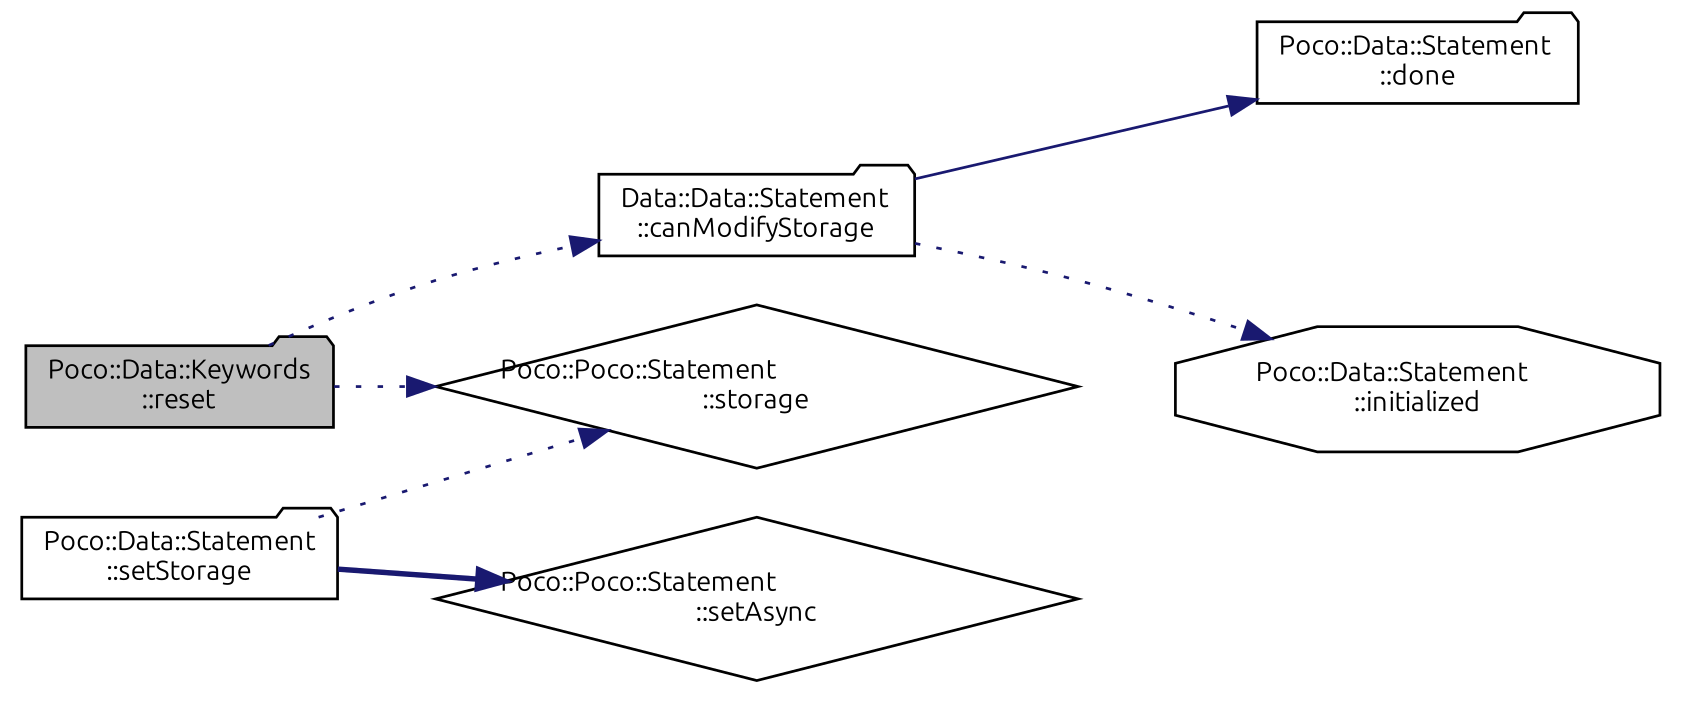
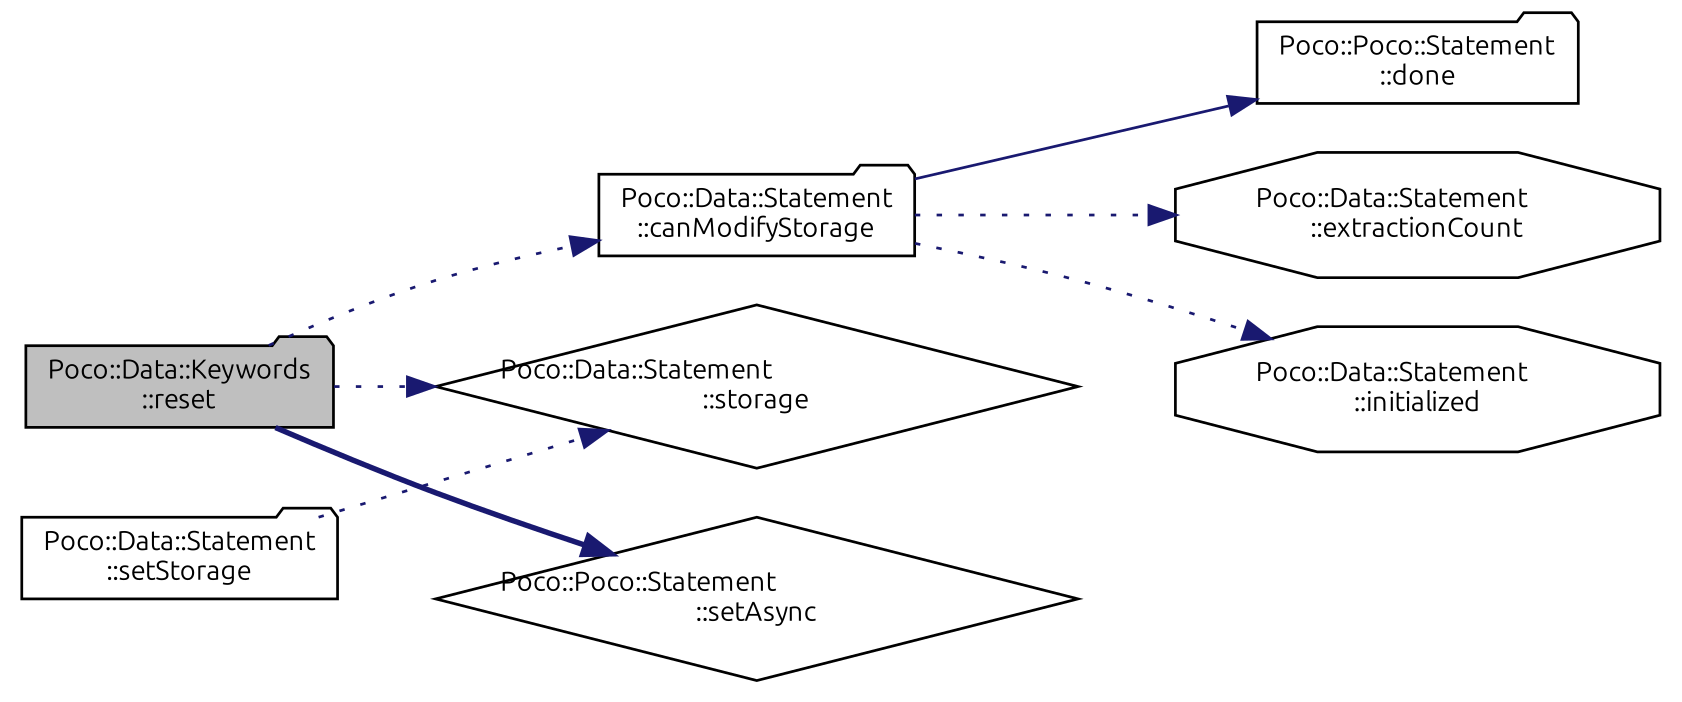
node "Poco::Data::Statement ::done": label "Poco::Data::Statement ::done" -> "Poco::Poco::Statement ::done"
node "Data::Data::Statement ::canModifyStorage": label "Data::Data::Statement ::canModifyStorage" -> "Poco::Data::Statement ::canModifyStorage"
node "Poco::Data::Statement ::extractionCount": added
node "Poco::Poco::Statement ::storage": label "Poco::Poco::Statement ::storage" -> "Poco::Data::Statement ::storage"
edge "Poco::Data::Statement ::setStorage" -> "Poco::Poco::Statement ::setAsync": now "Poco::Data::Keywords ::reset" -> "Poco::Poco::Statement ::setAsync"
